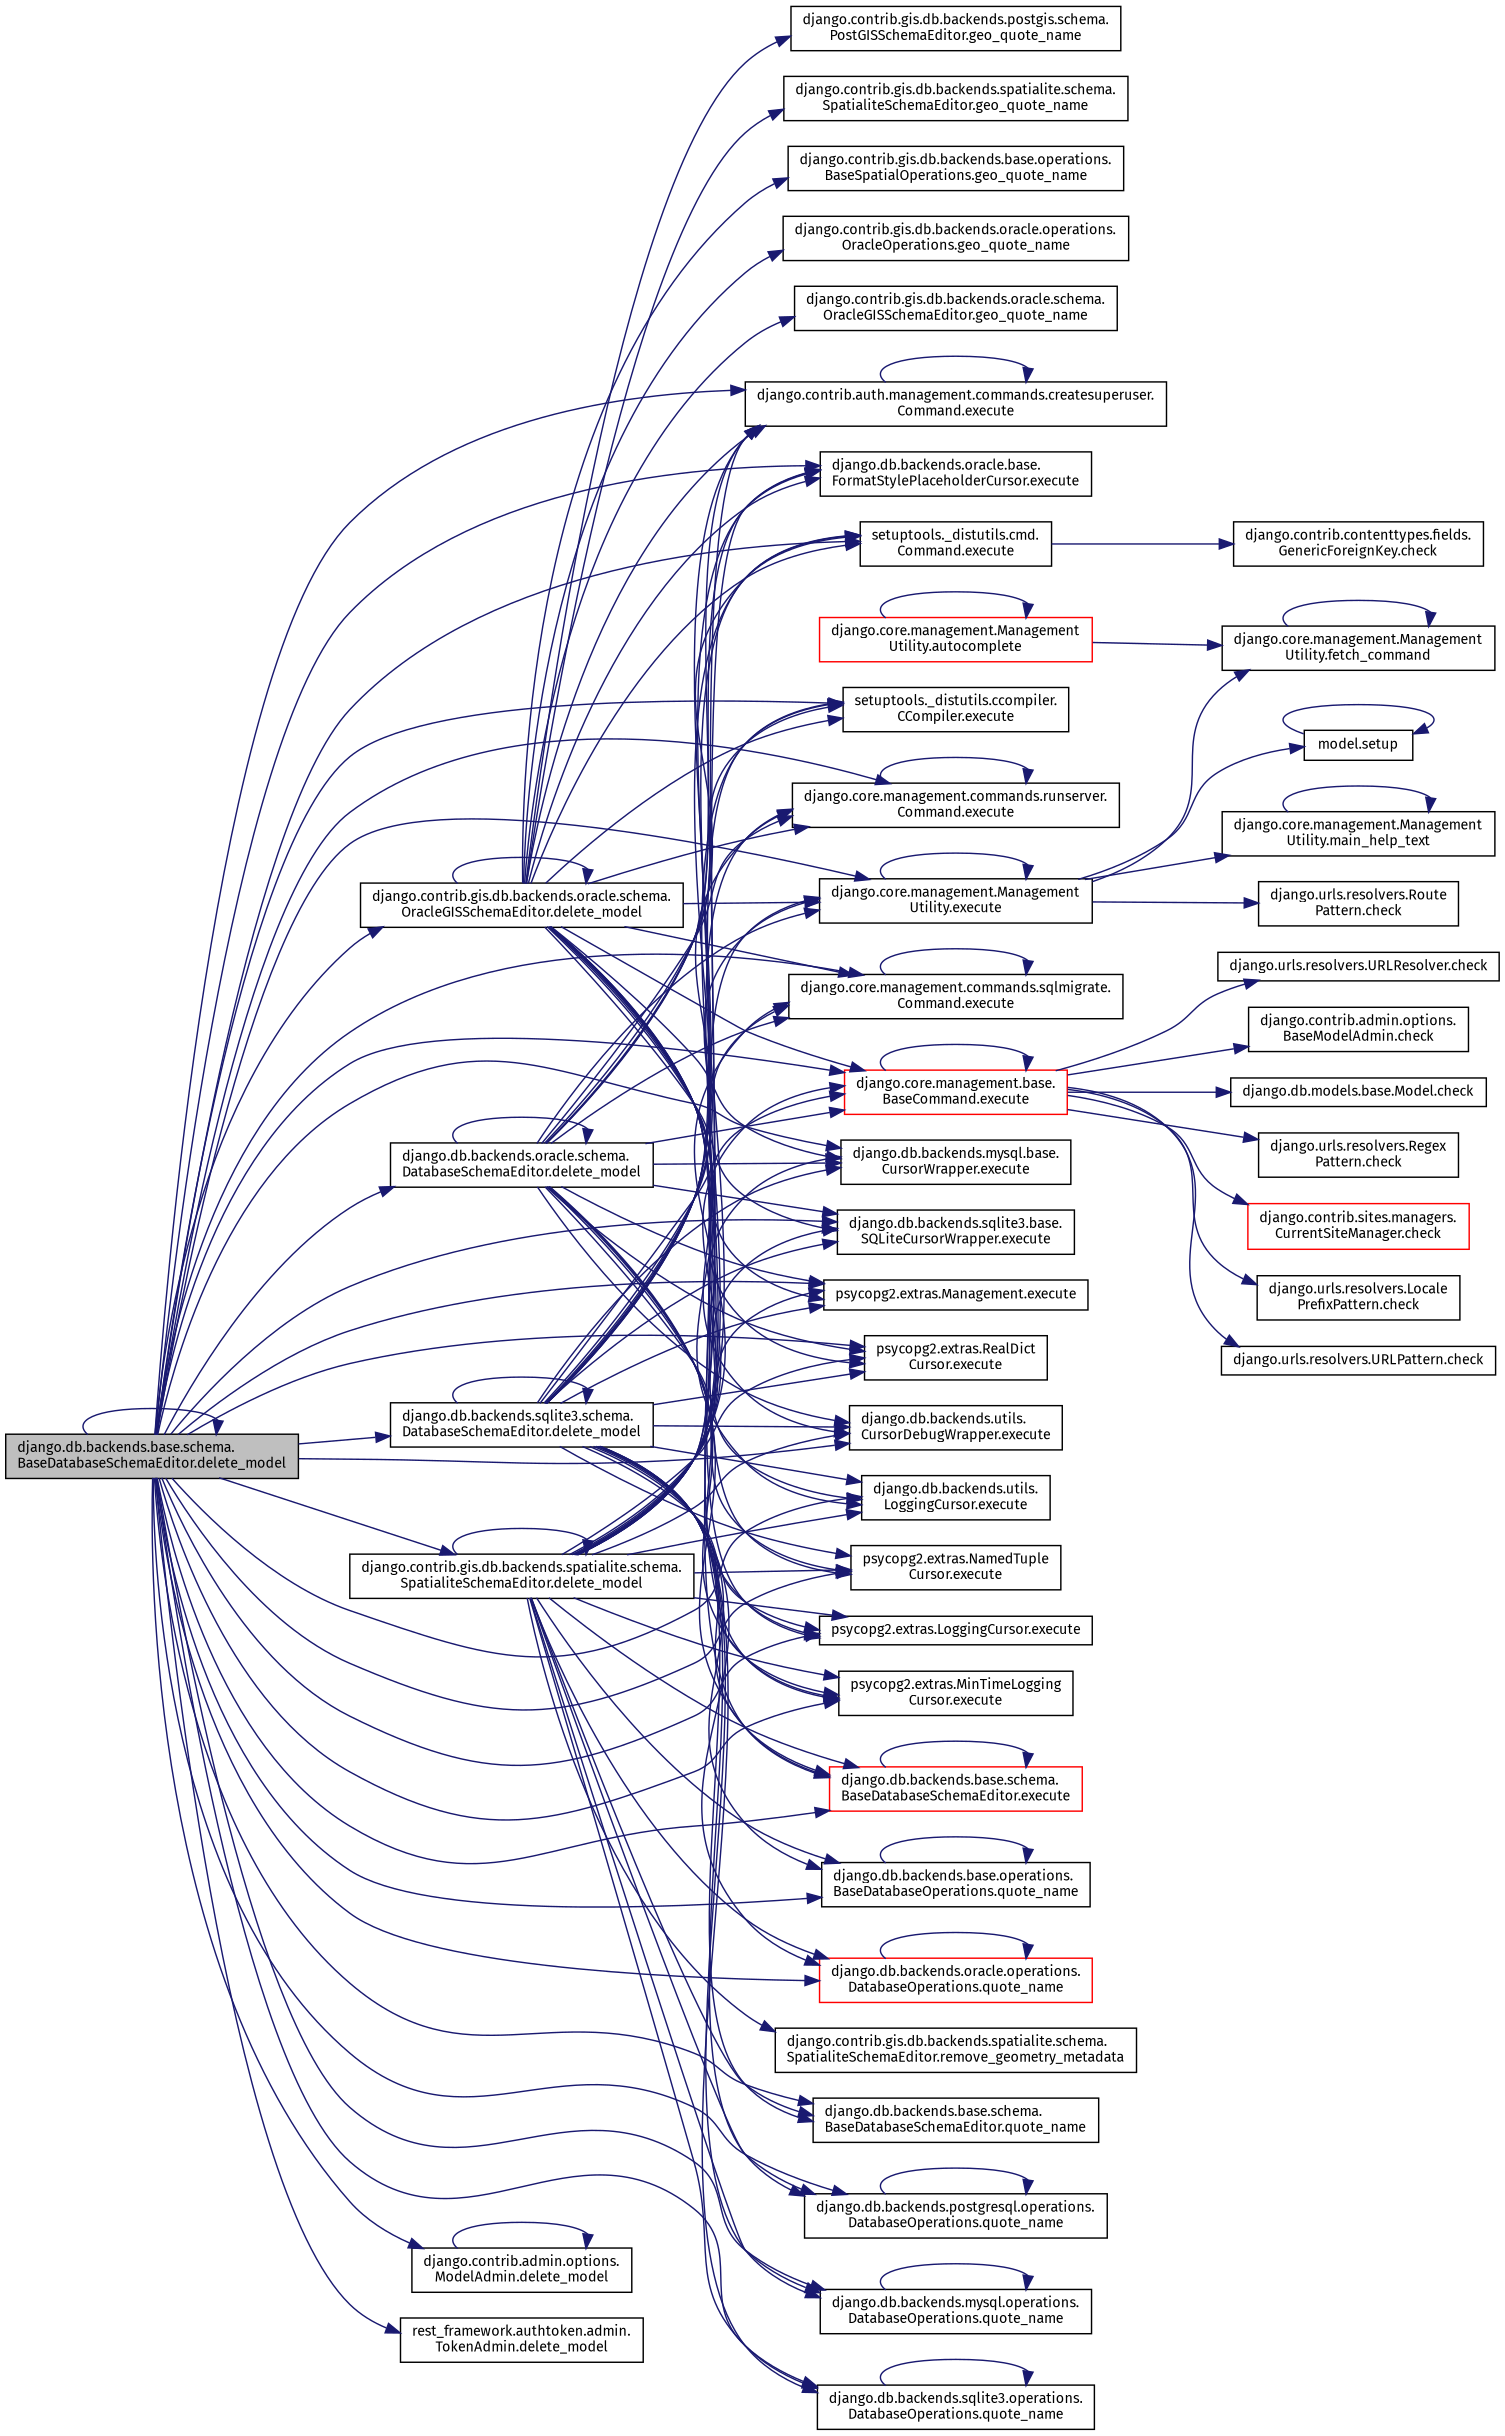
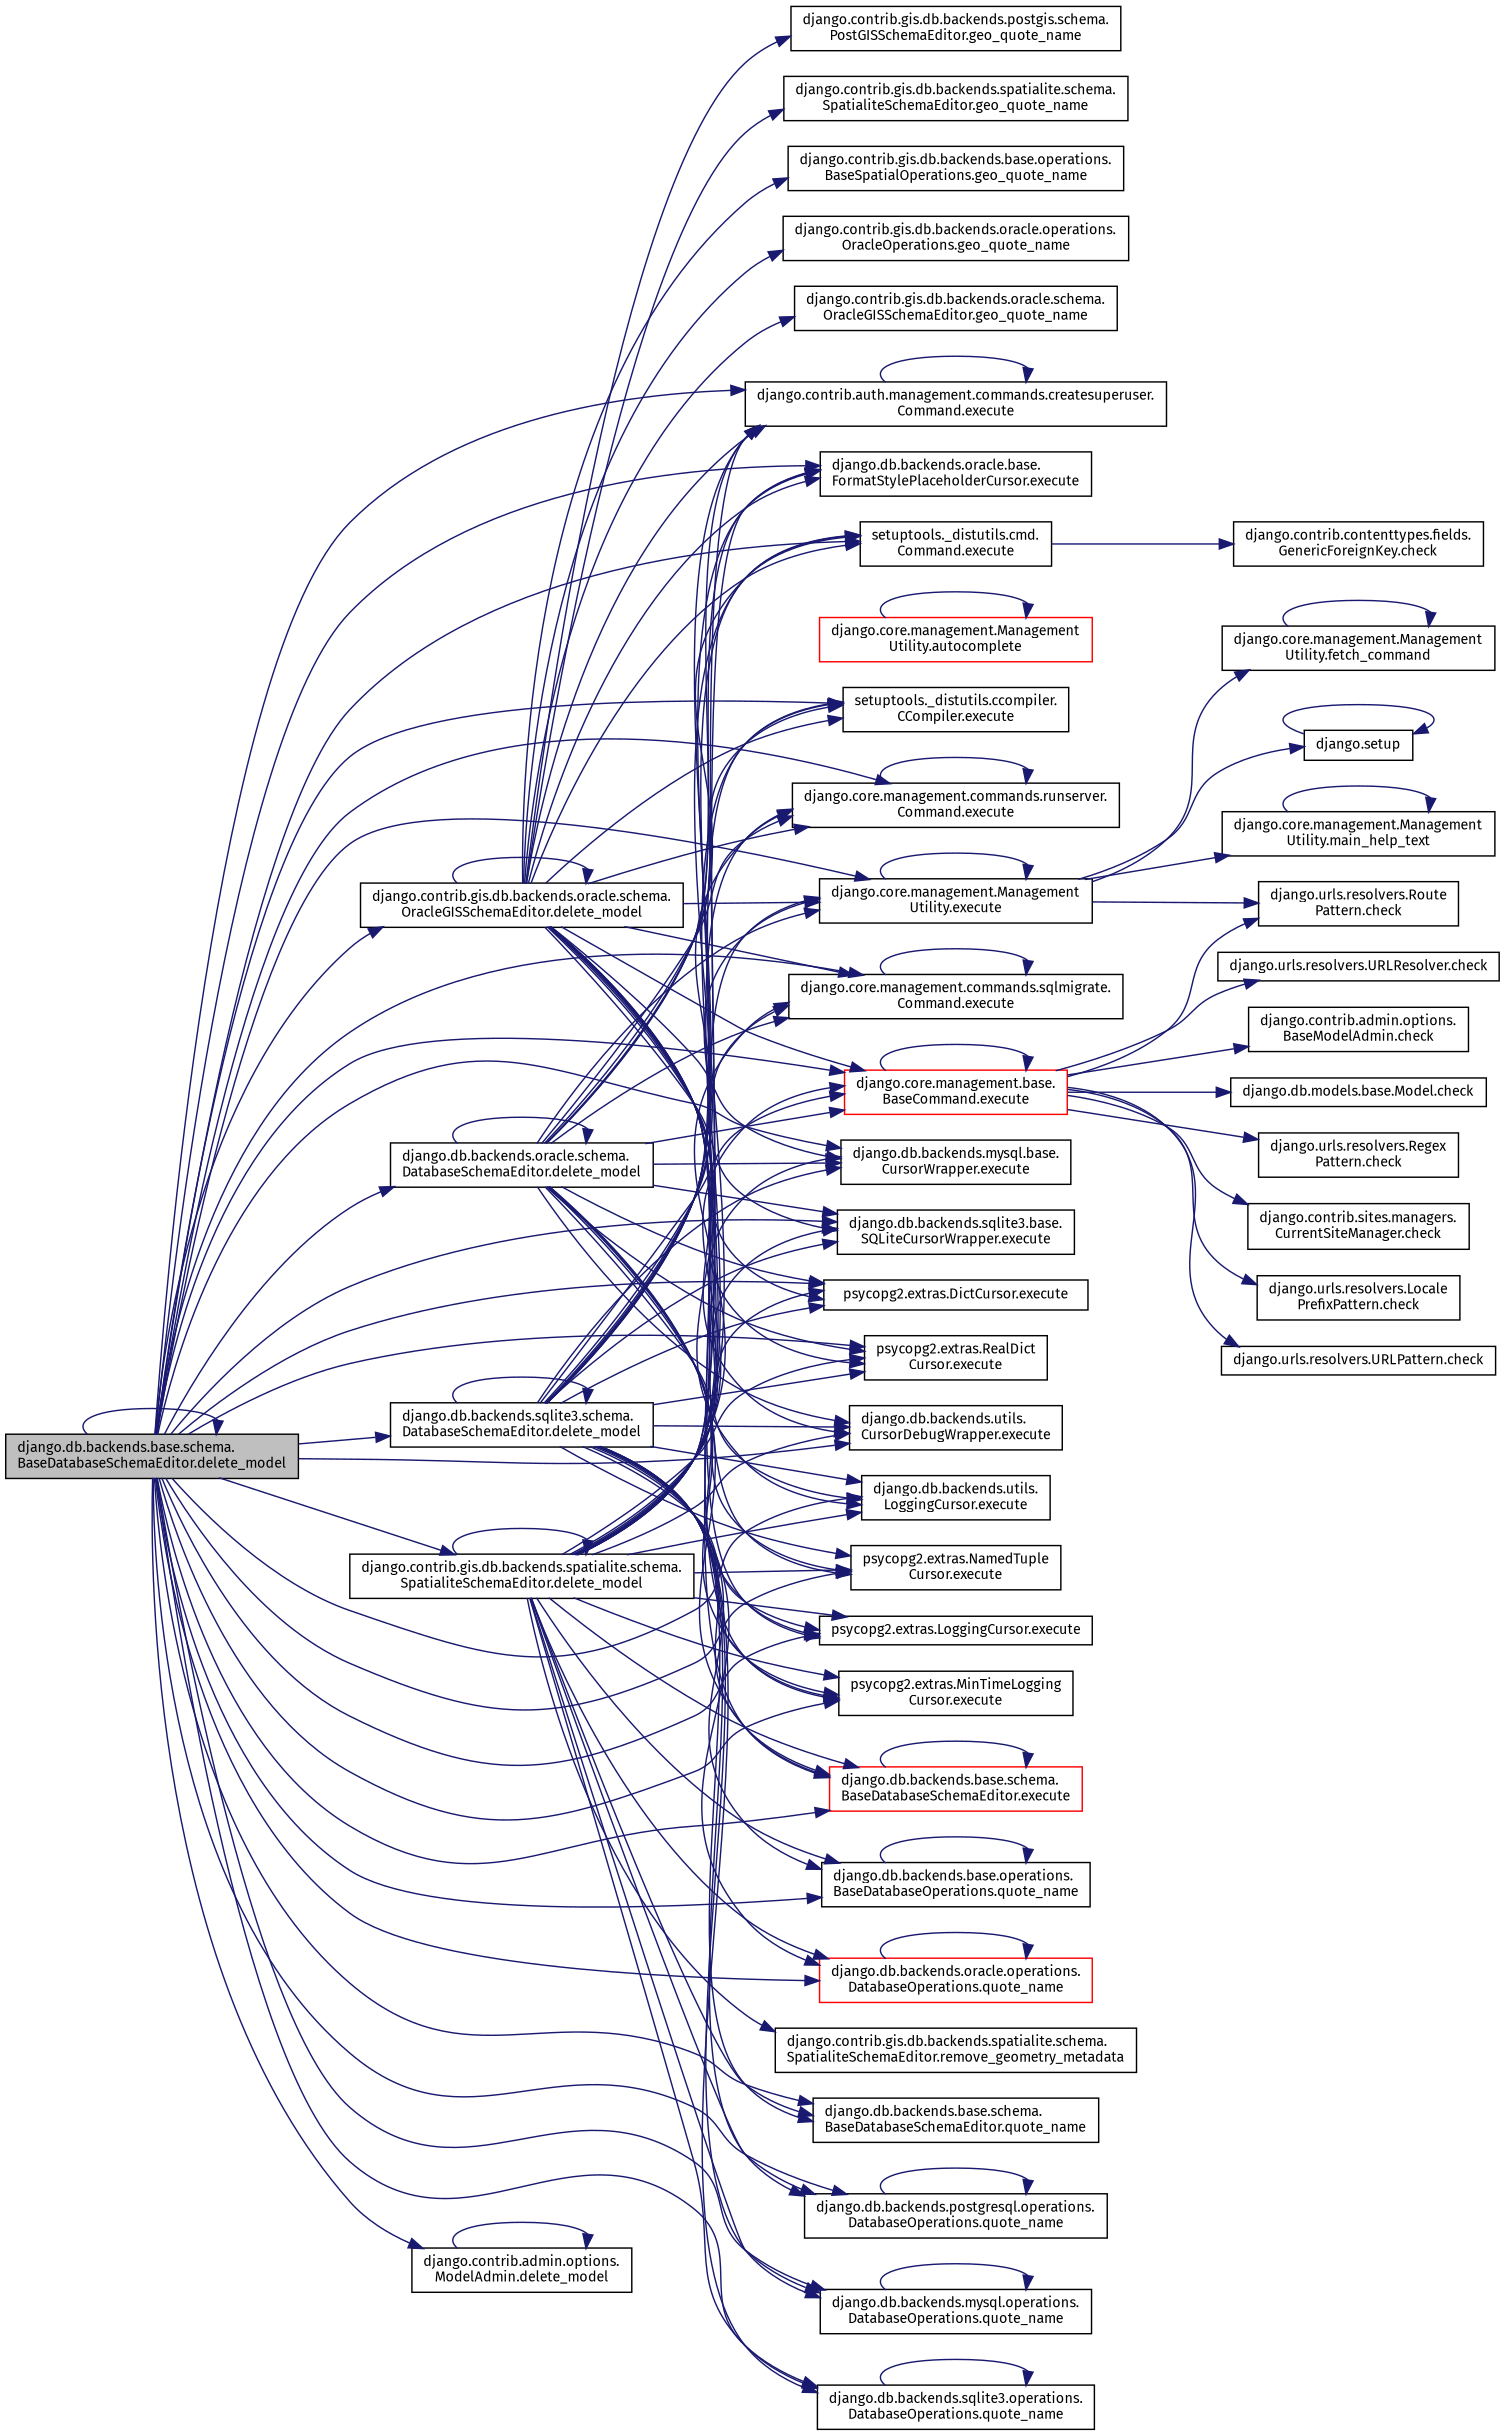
edge "django.core.management.Management Utility.autocomplete" -> "django.core.management.Management Utility.fetch_command": removed
node "model.setup": label "model.setup" -> "django.setup"
edge "django.core.management.base. BaseCommand.execute" -> "django.urls.resolvers.Route Pattern.check": added
node "django.contrib.sites.managers. CurrentSiteManager.check": color red -> black
node "psycopg2.extras.Management.execute": label "psycopg2.extras.Management.execute" -> "psycopg2.extras.DictCursor.execute"
node "rest_framework.authtoken.admin. TokenAdmin.delete_model": removed
